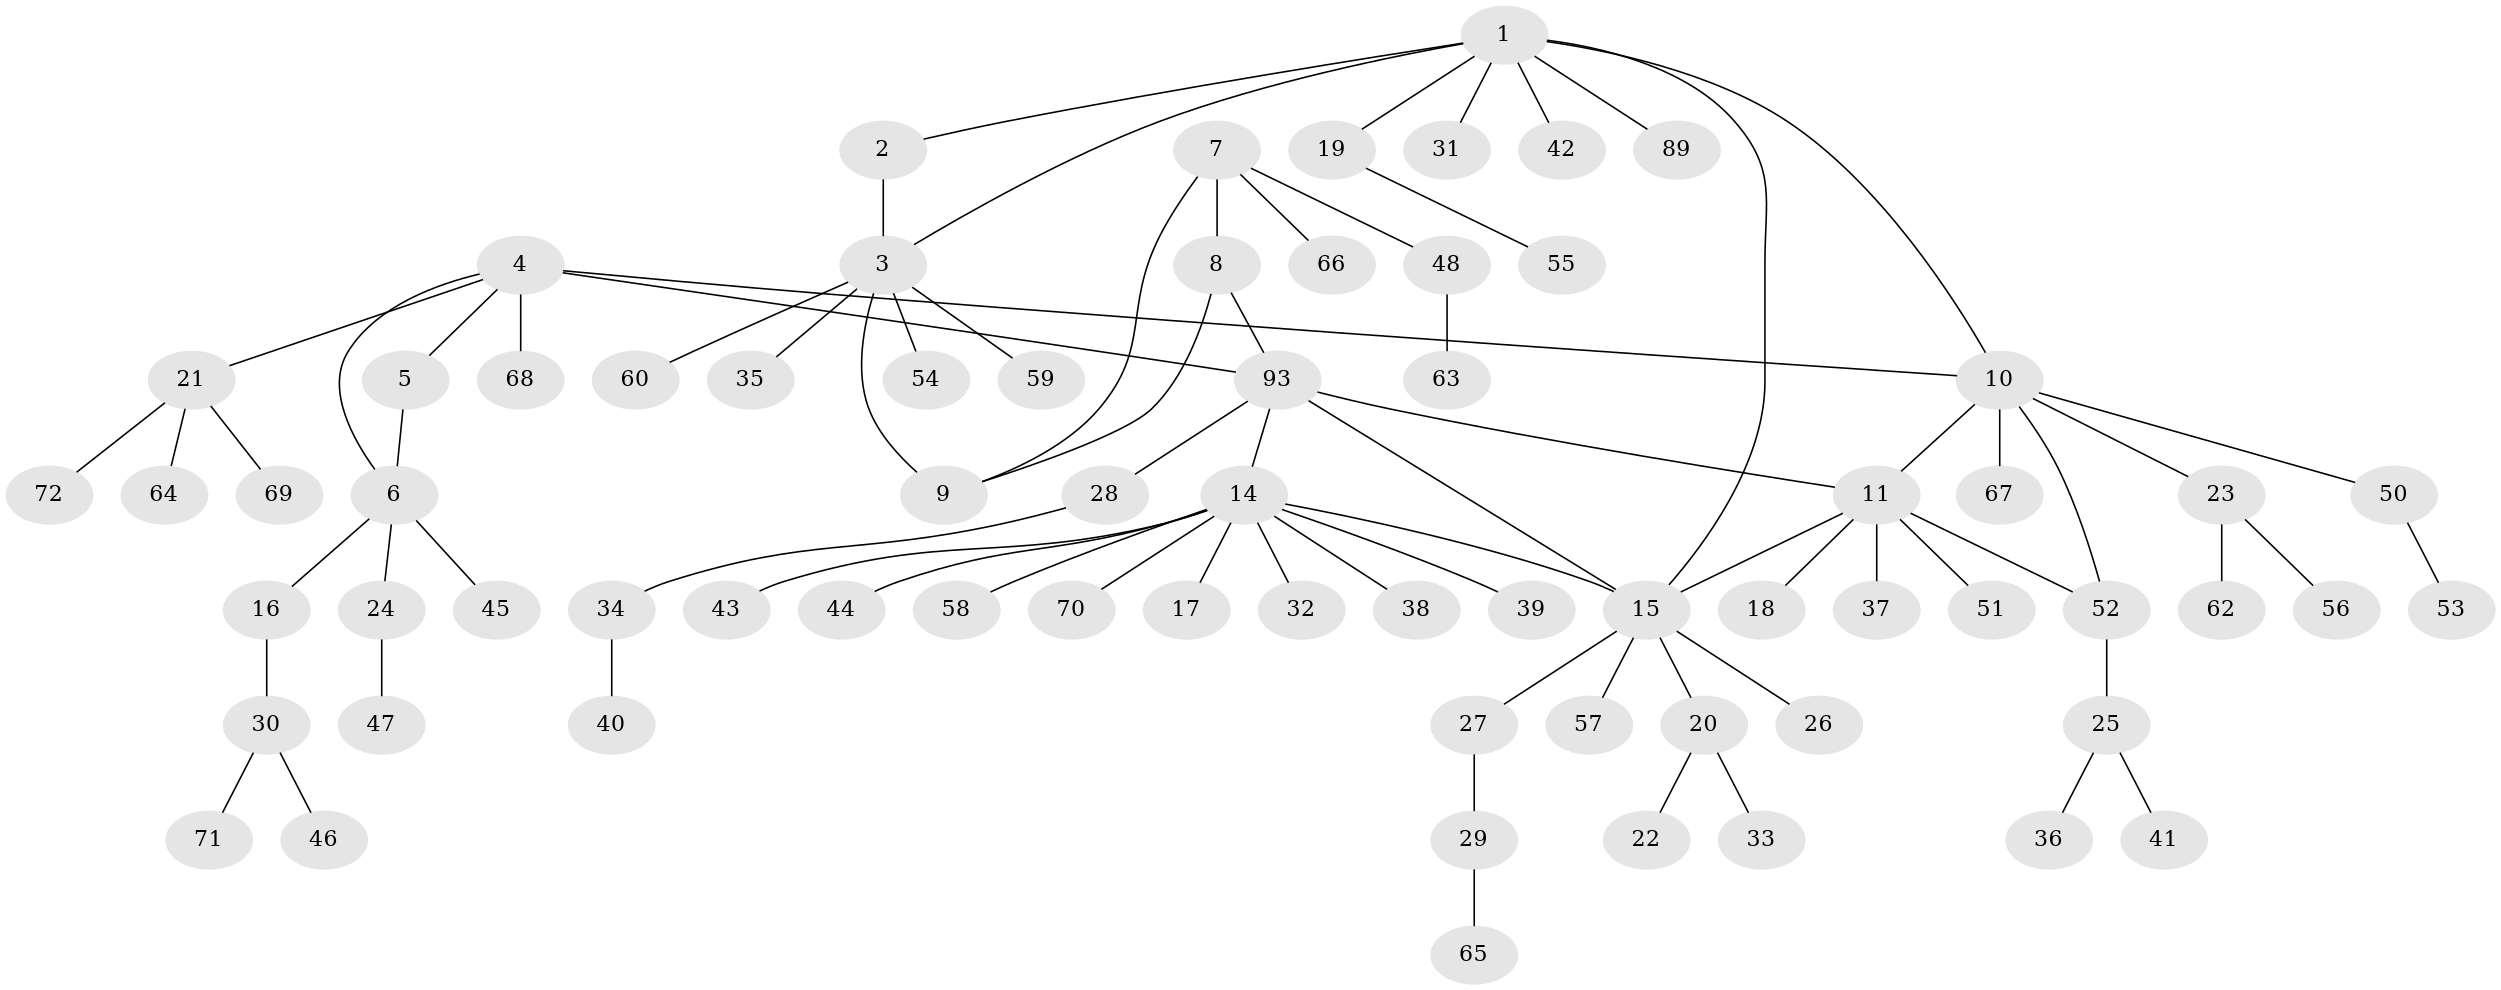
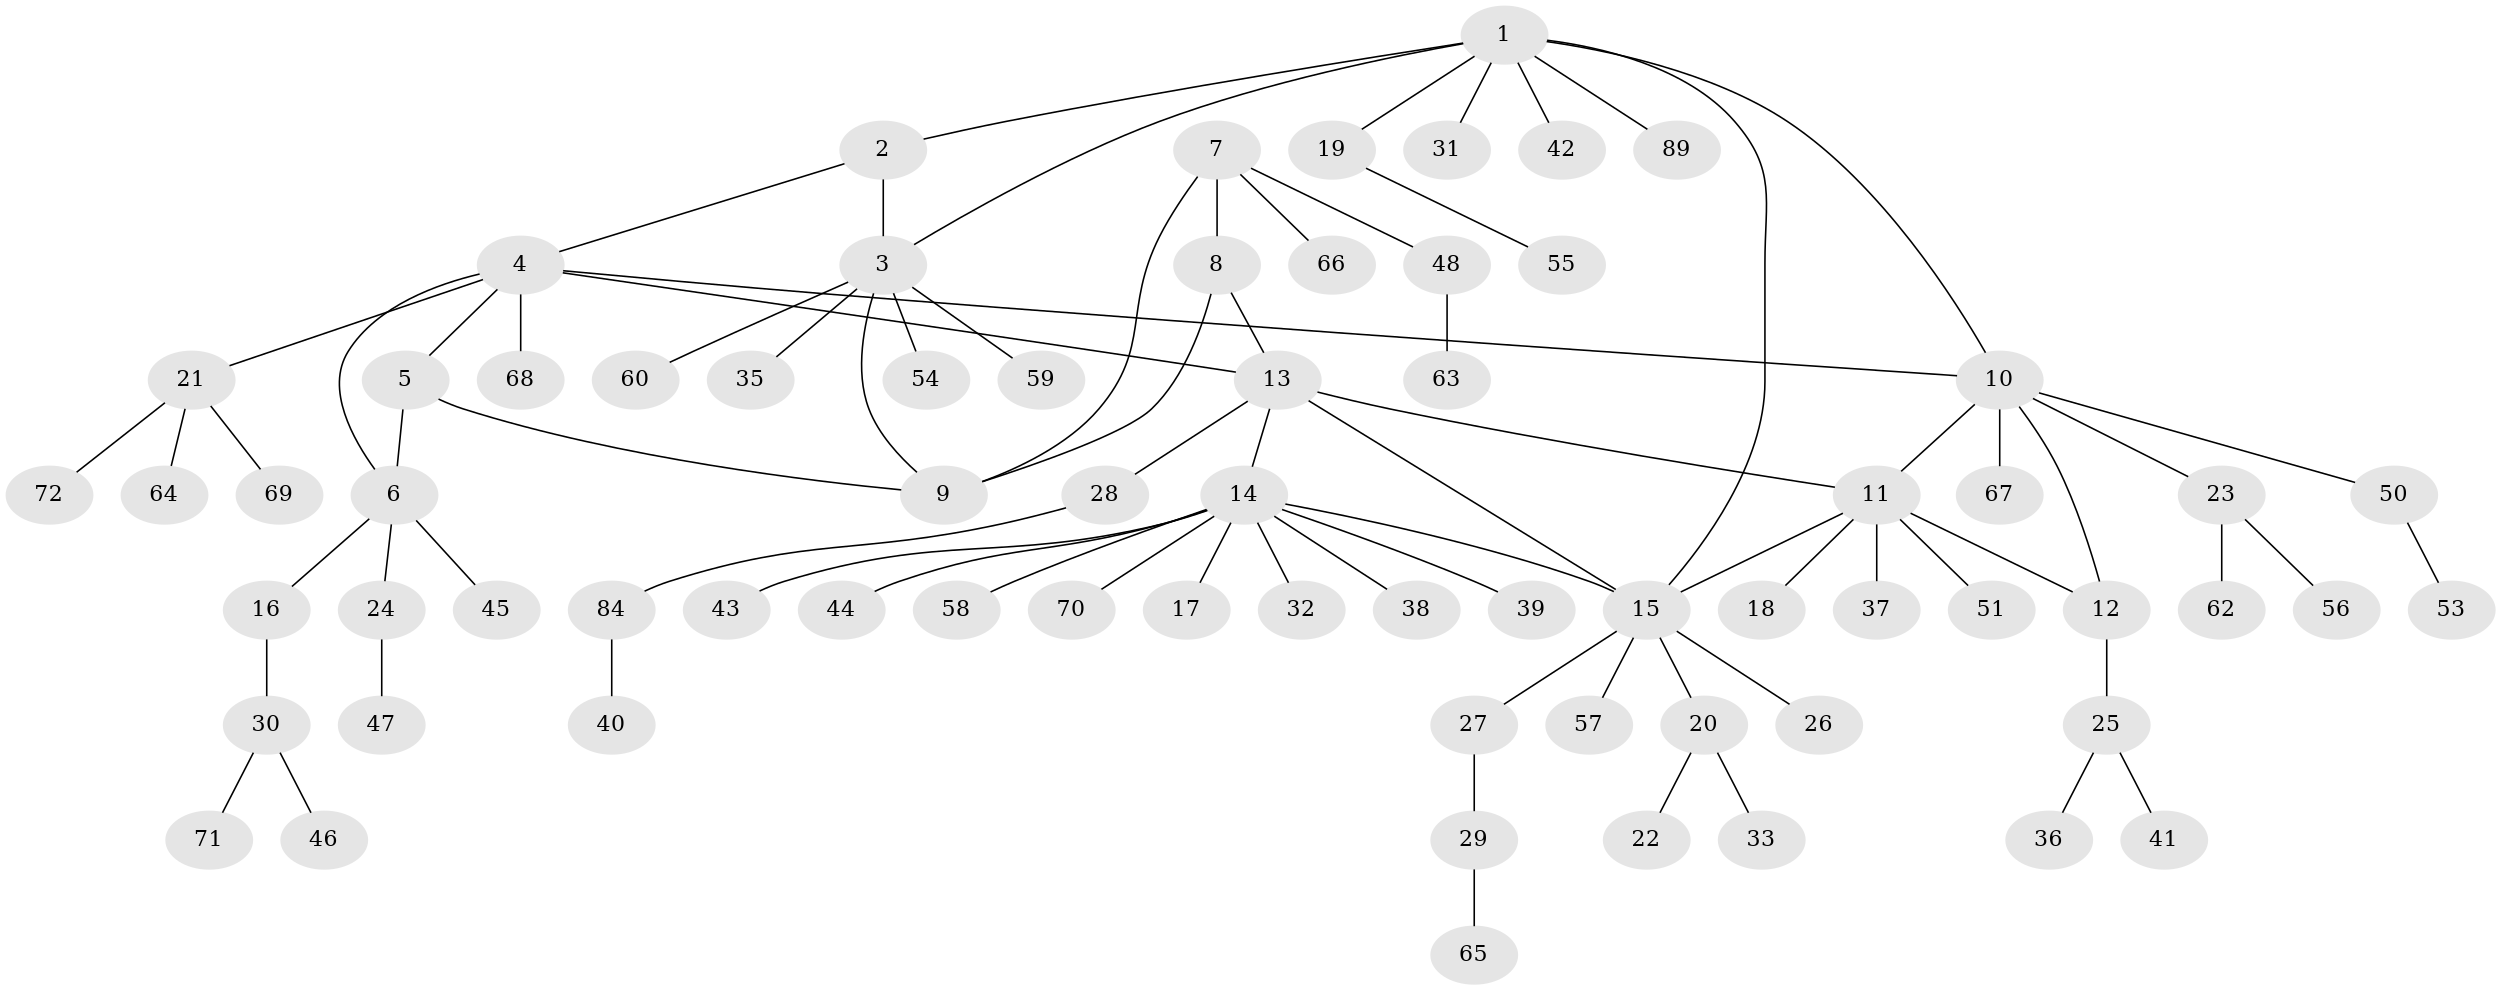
edge "2" -- "4": added
node "93": label "93" -> "13"
edge "5" -- "9": added
node "34": label "34" -> "84"
node "52": label "52" -> "12"
